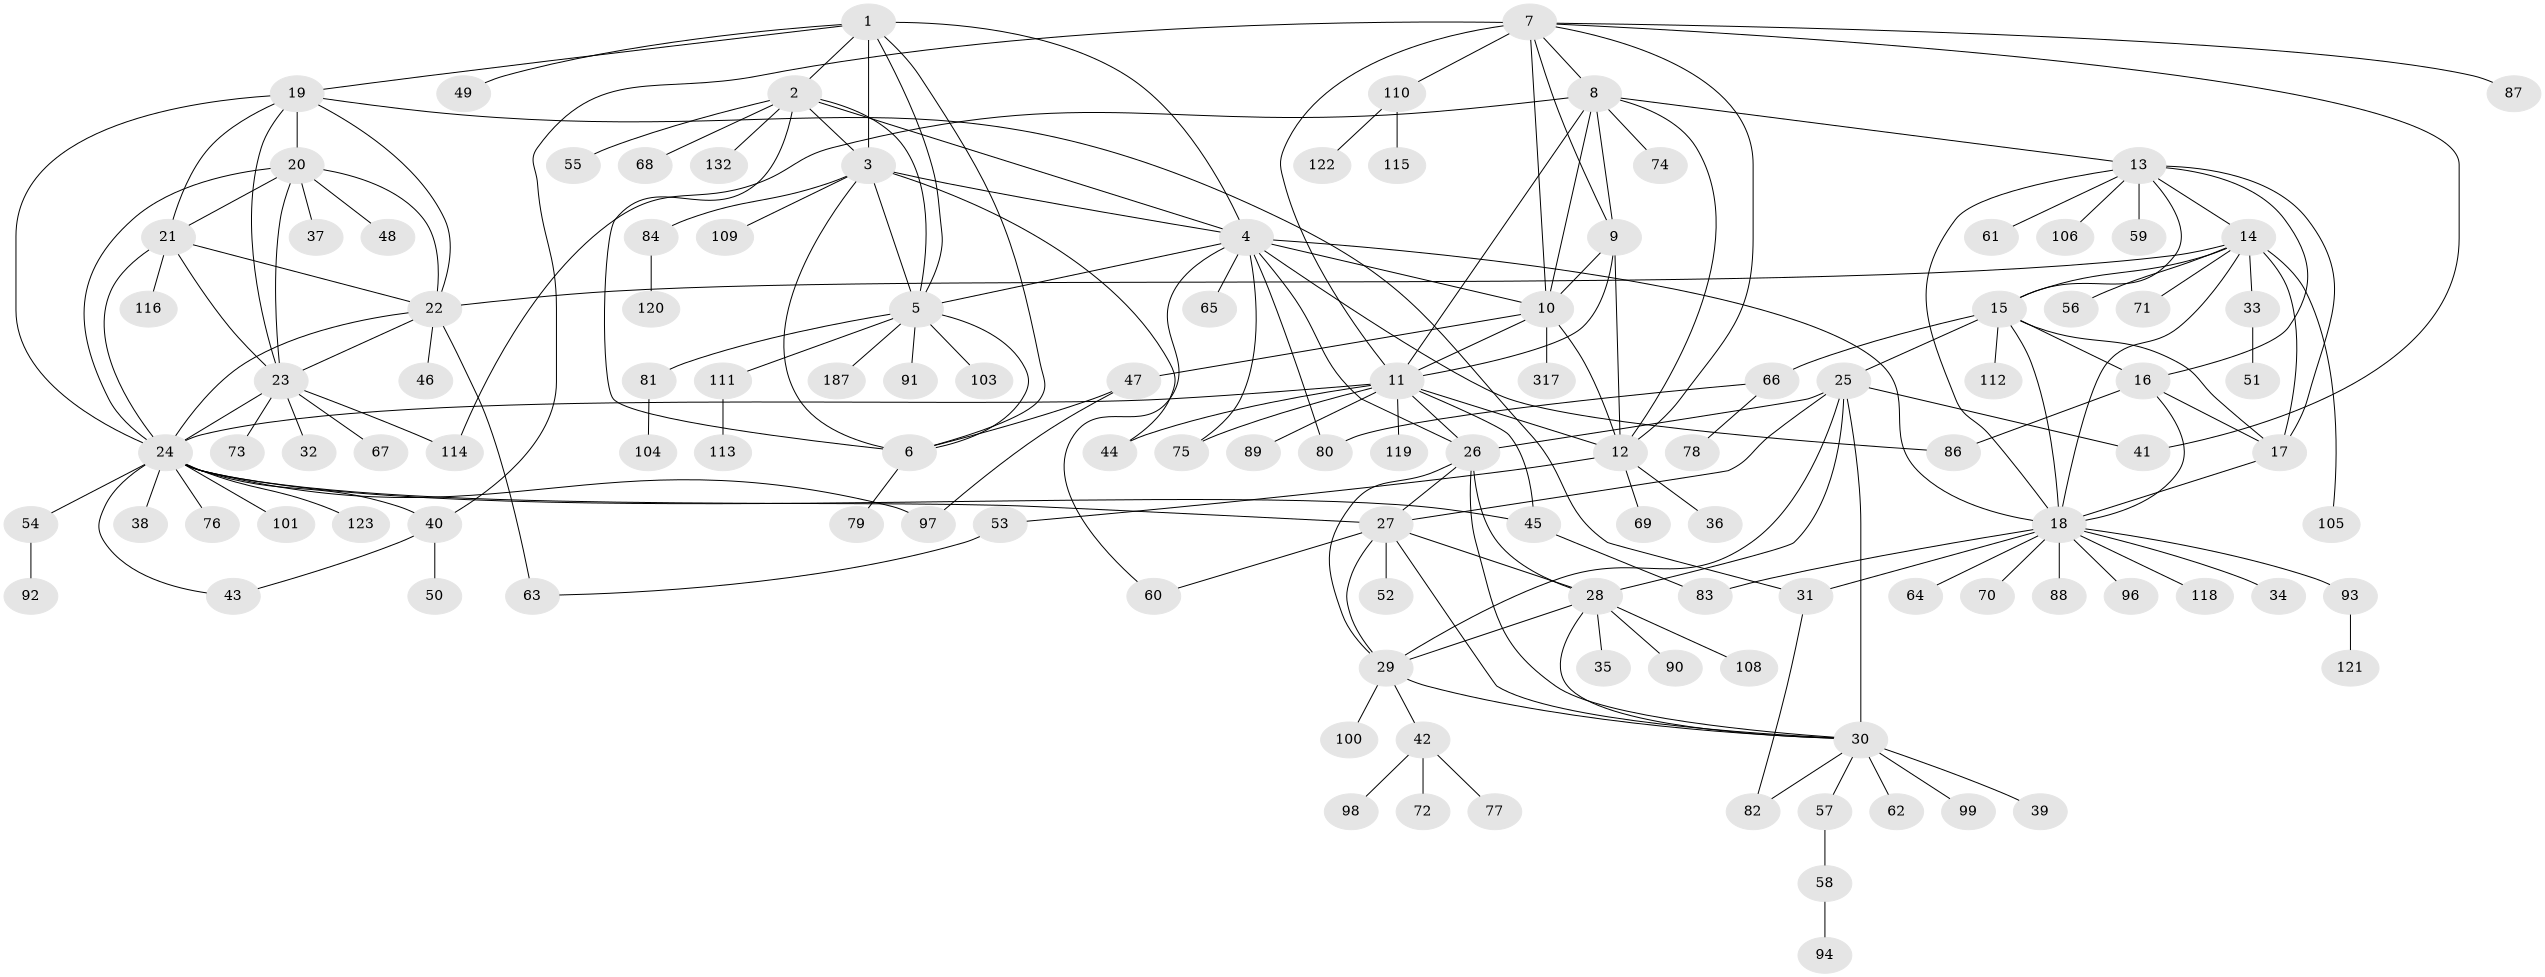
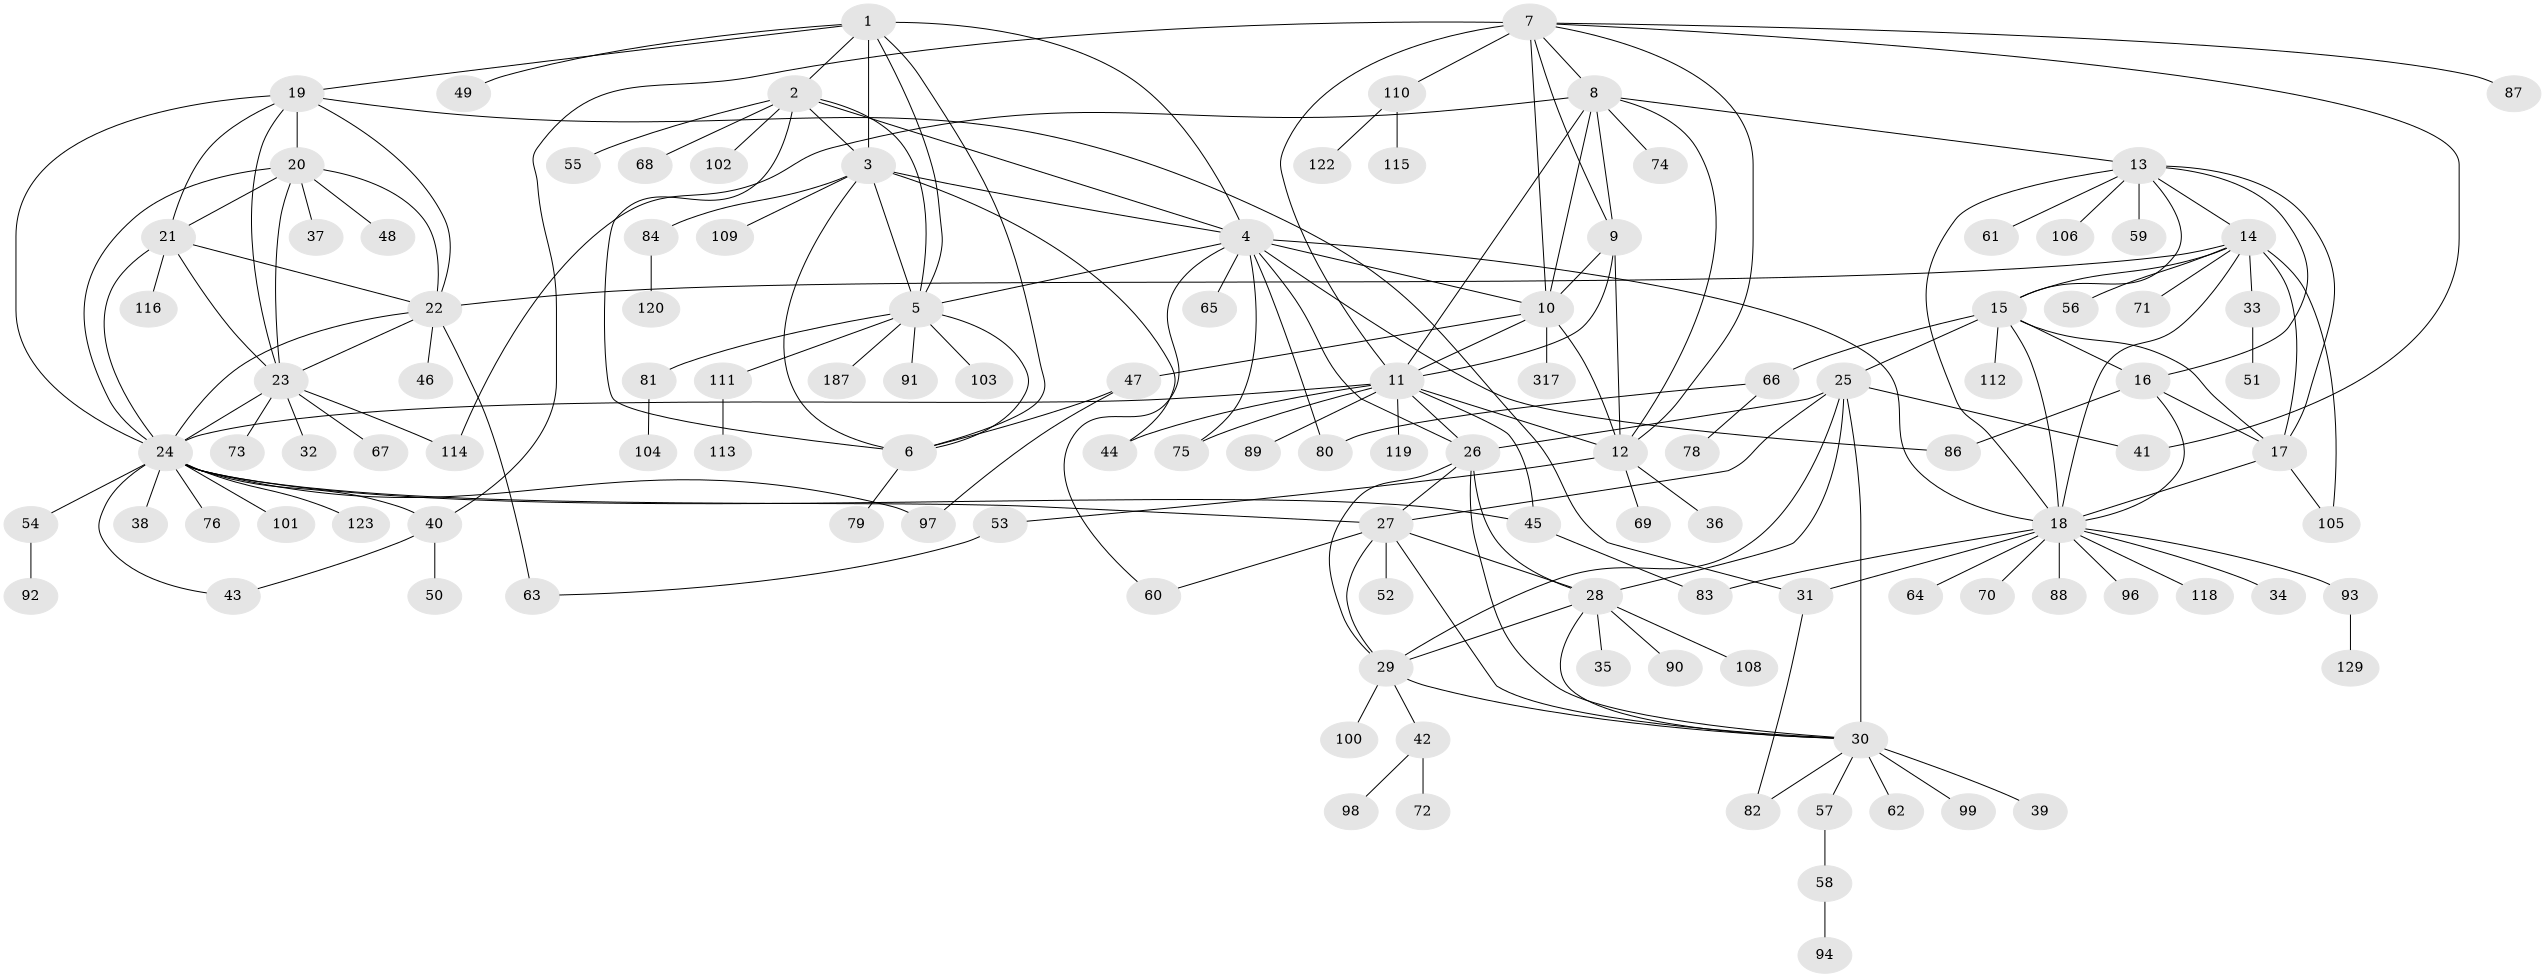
node "132": label "132" -> "102"
edge "17" -- "105": added
node "121": label "121" -> "129"
node "77": removed
